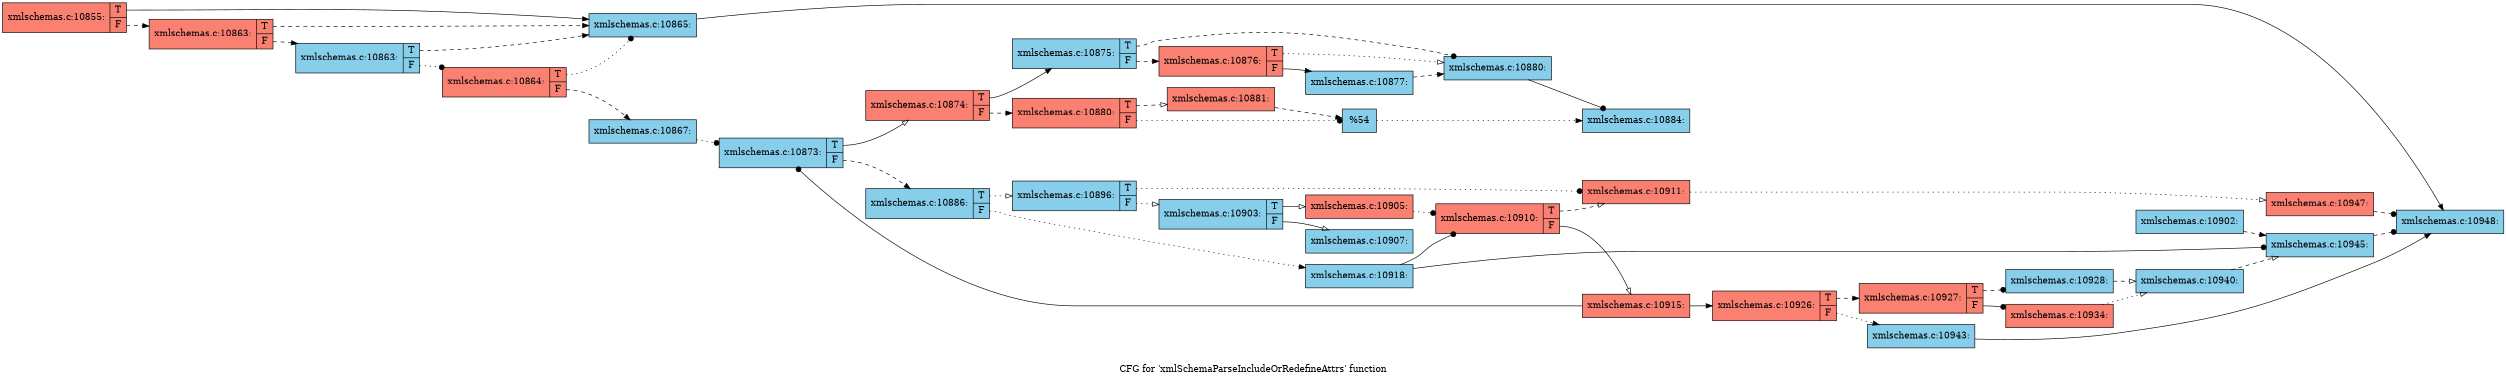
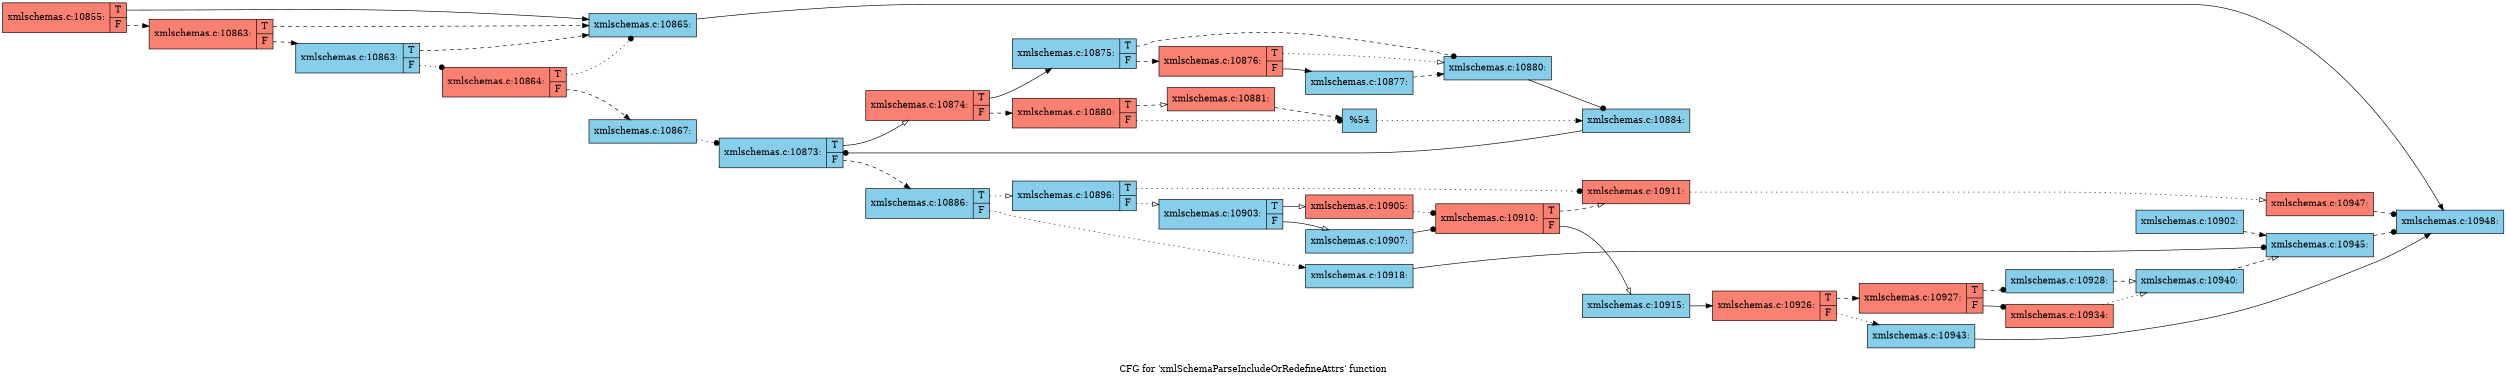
edge "xmlschemas.c:10918:" -> "xmlschemas.c:10910:": now "xmlschemas.c:10907:" -> "xmlschemas.c:10910:"
edge "xmlschemas.c:10915:" -> "xmlschemas.c:10873:": now "xmlschemas.c:10884:" -> "xmlschemas.c:10873:"
node "xmlschemas.c:10915:": fillcolor salmon -> skyblue
